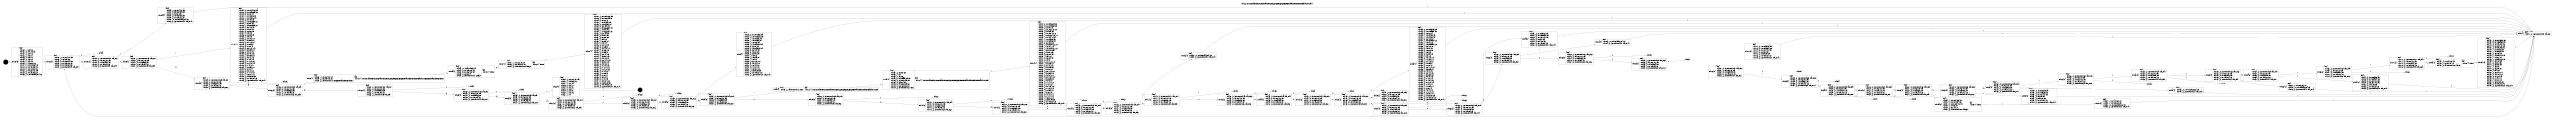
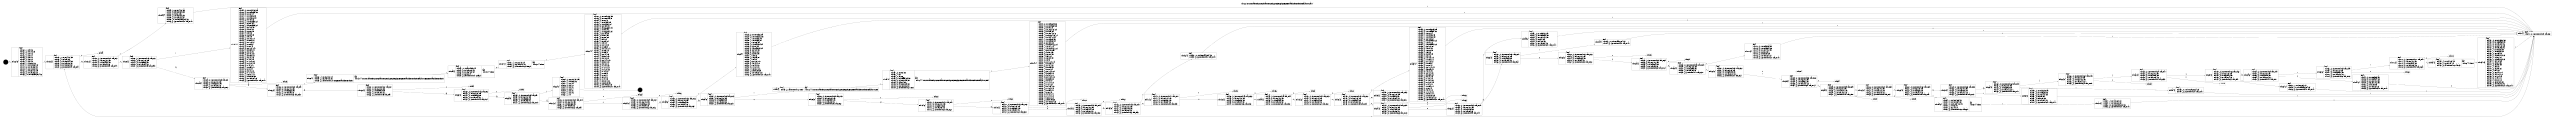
node "0x4015a6 [28]": added
